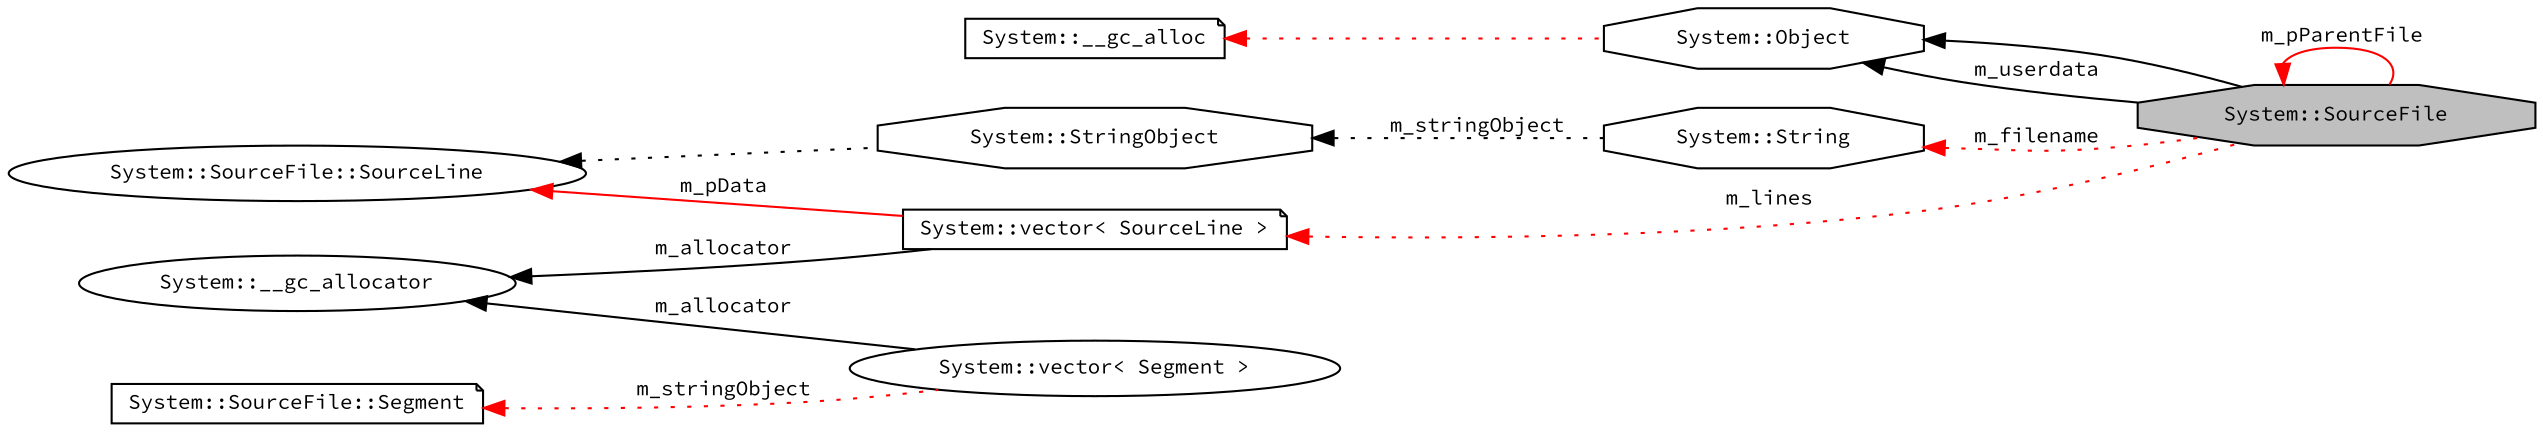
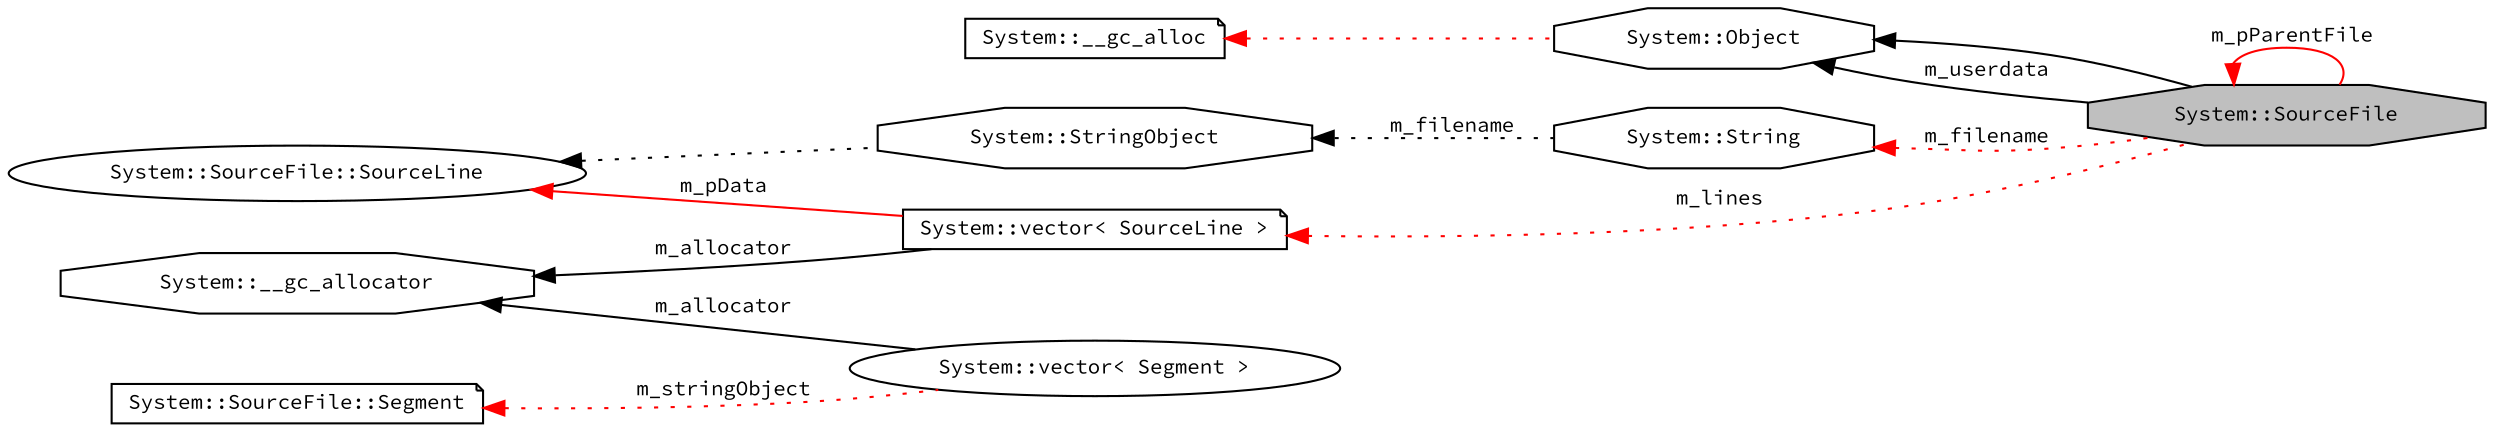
edge "System::String" -> "System::StringObject": label " m_stringObject" -> " m_filename"
node "System::__gc_allocator": shape ellipse -> octagon
